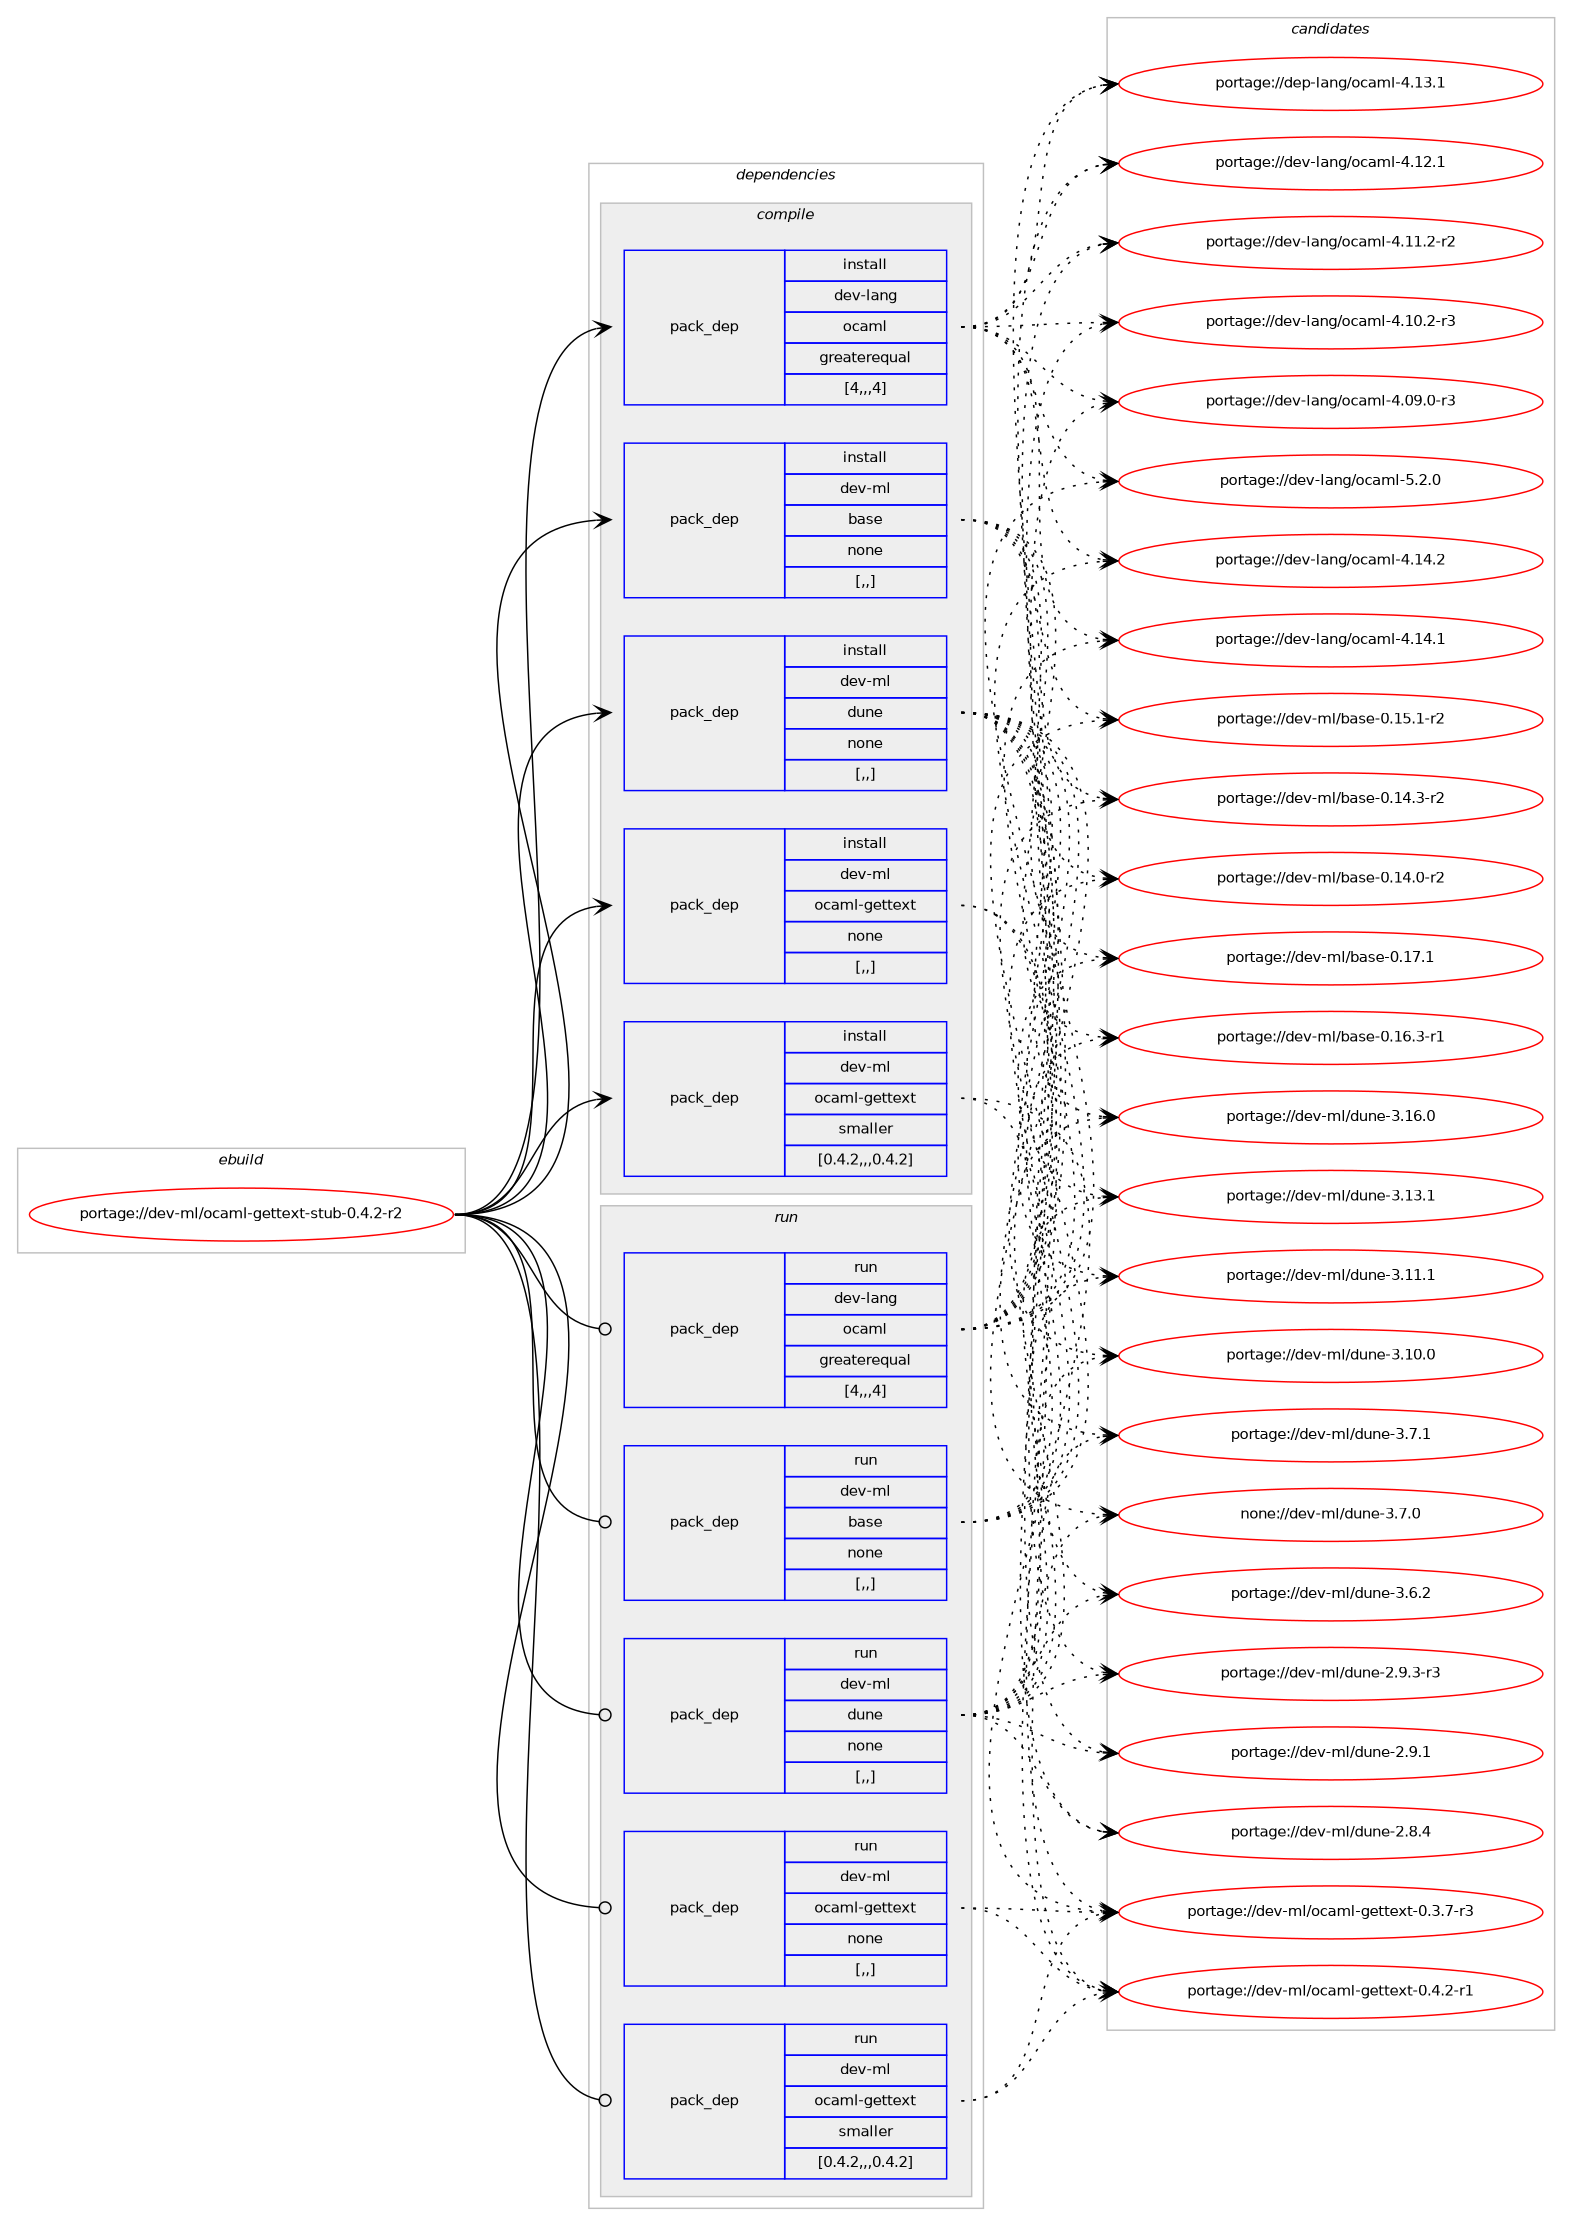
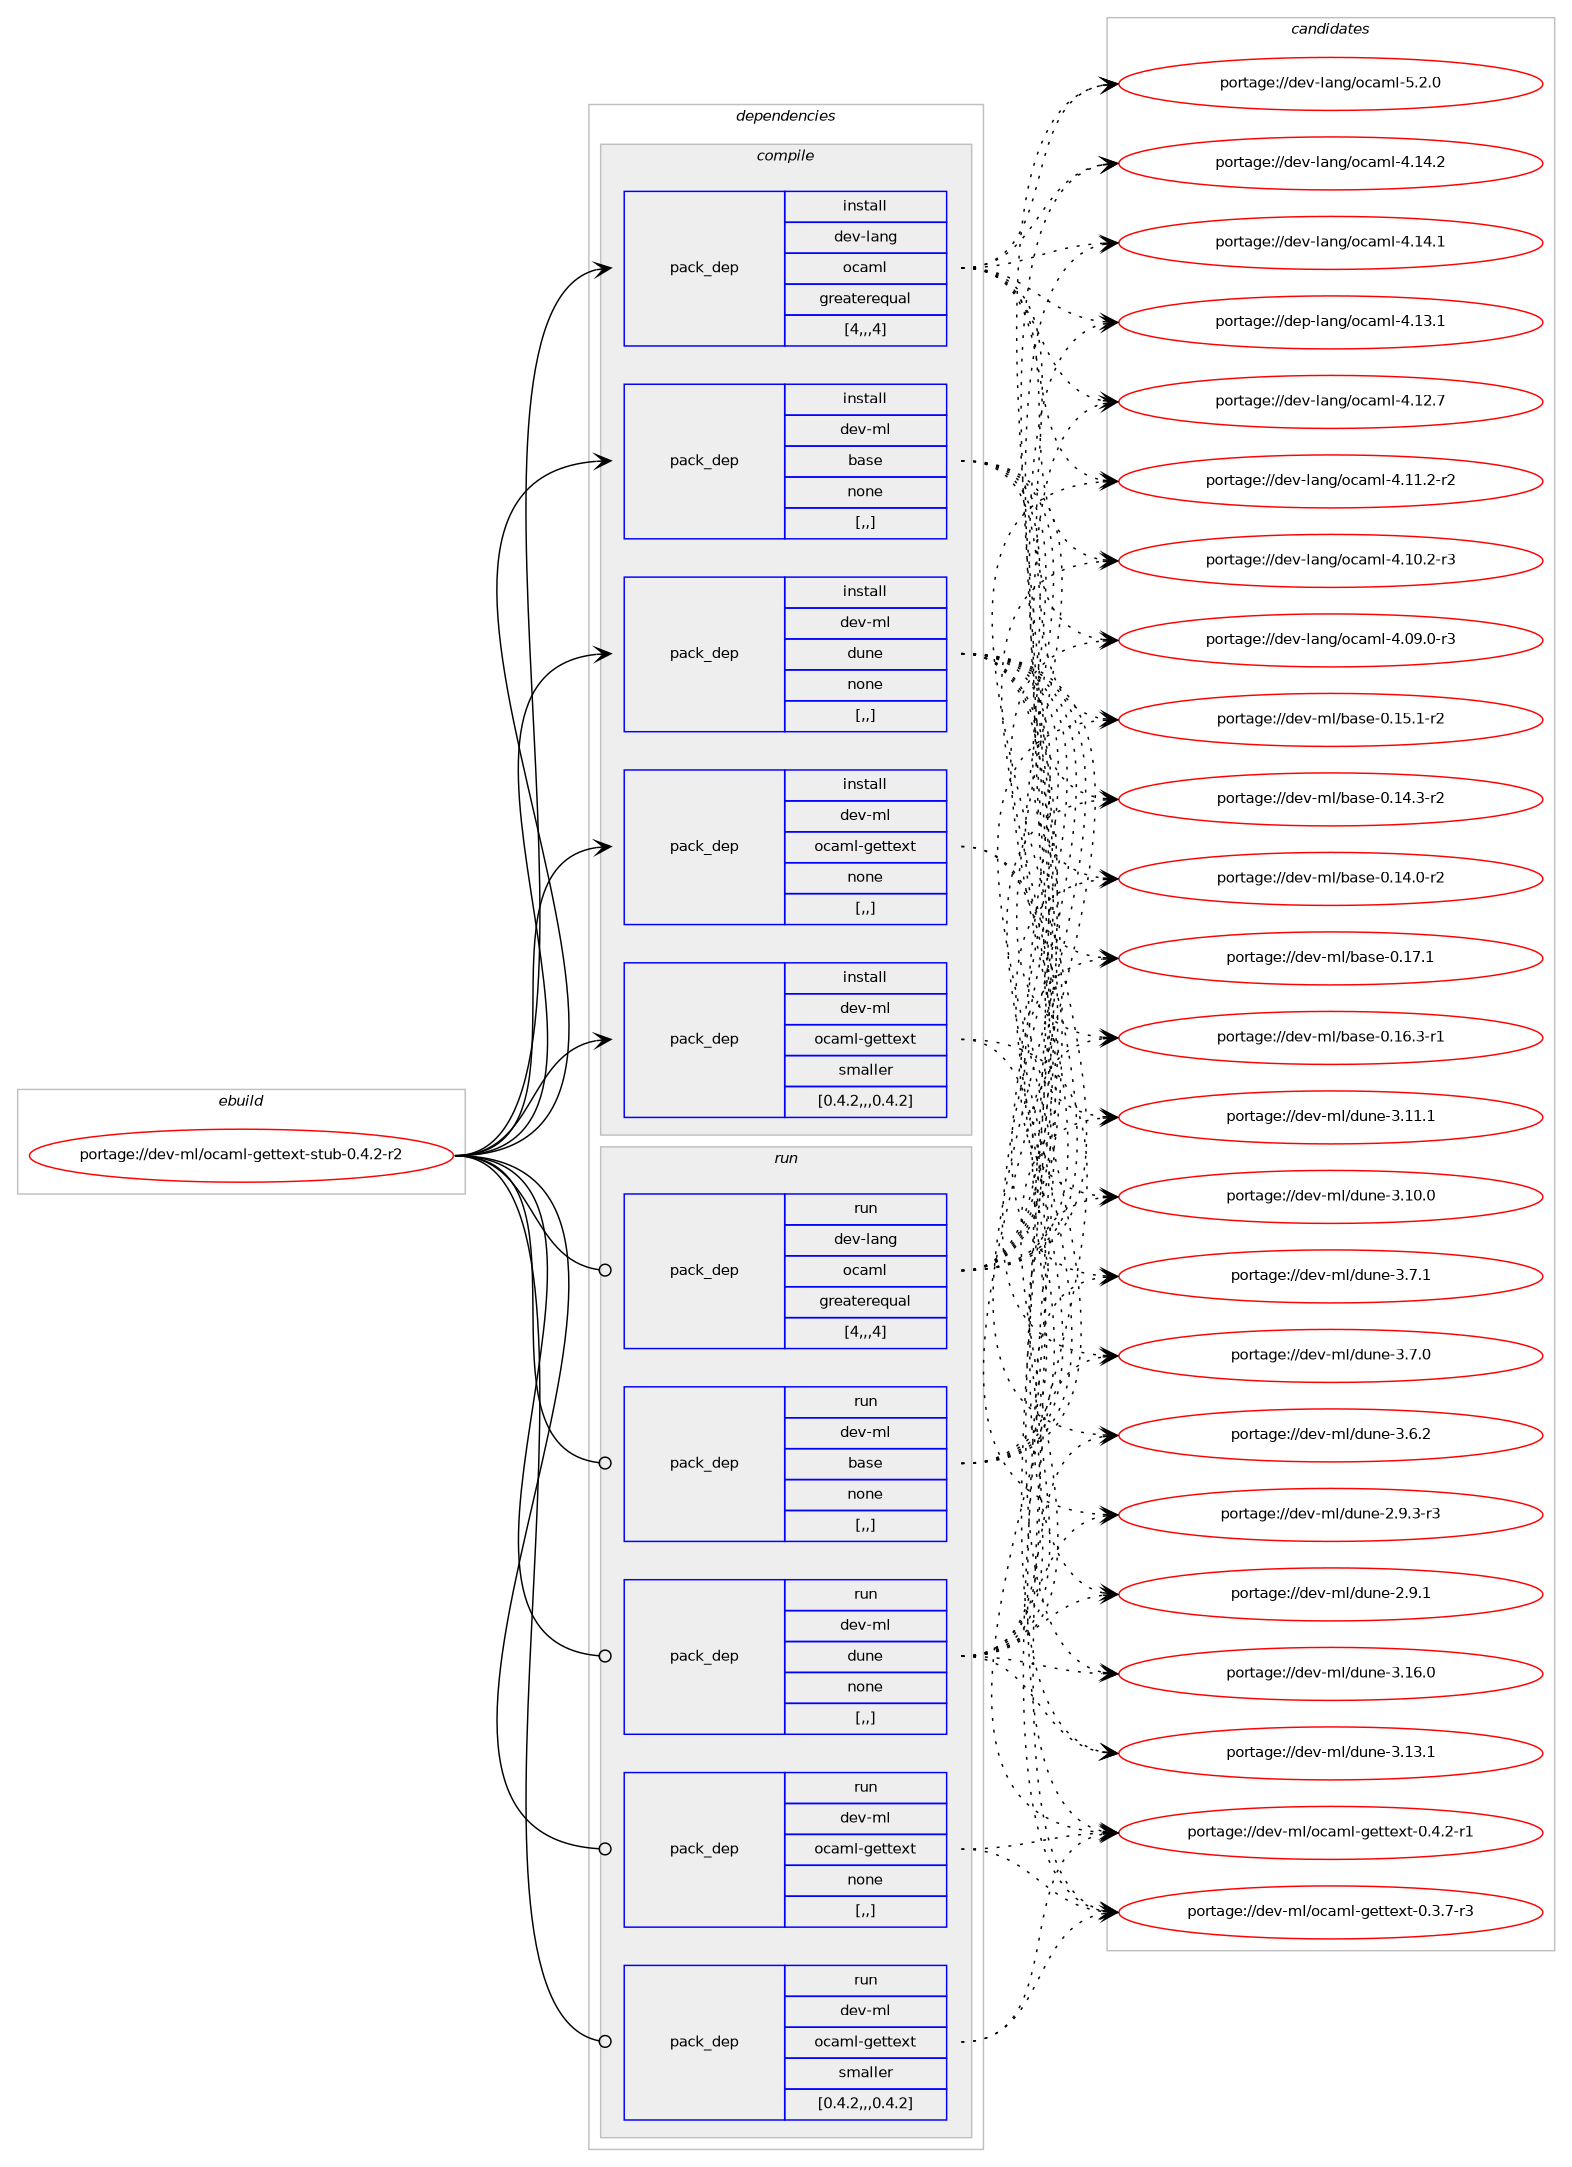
node "portage://dev-lang/ocaml-4.12.1": label "portage://dev-lang/ocaml-4.12.1" -> "portage://dev-lang/ocaml-4.12.7"
node "none://dev-ml/dune-3.7.0": label "none://dev-ml/dune-3.7.0" -> "portage://dev-ml/dune-3.7.0"
node "portage://dev-ml/dune-2.8.4": removed
